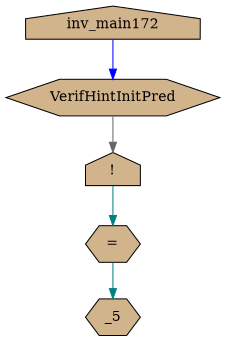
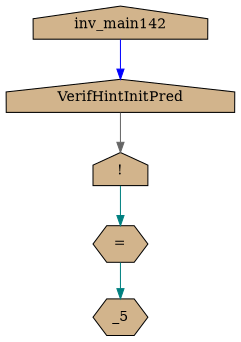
node "inv_main172": label "inv_main172" -> "inv_main142"
node "VerifHintInitPred": shape hexagon -> house
